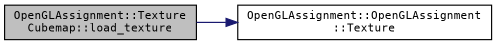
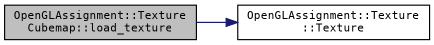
node "OpenGLAssignment::OpenGLAssignment ::Texture": label "OpenGLAssignment::OpenGLAssignment ::Texture" -> "OpenGLAssignment::Texture ::Texture"
